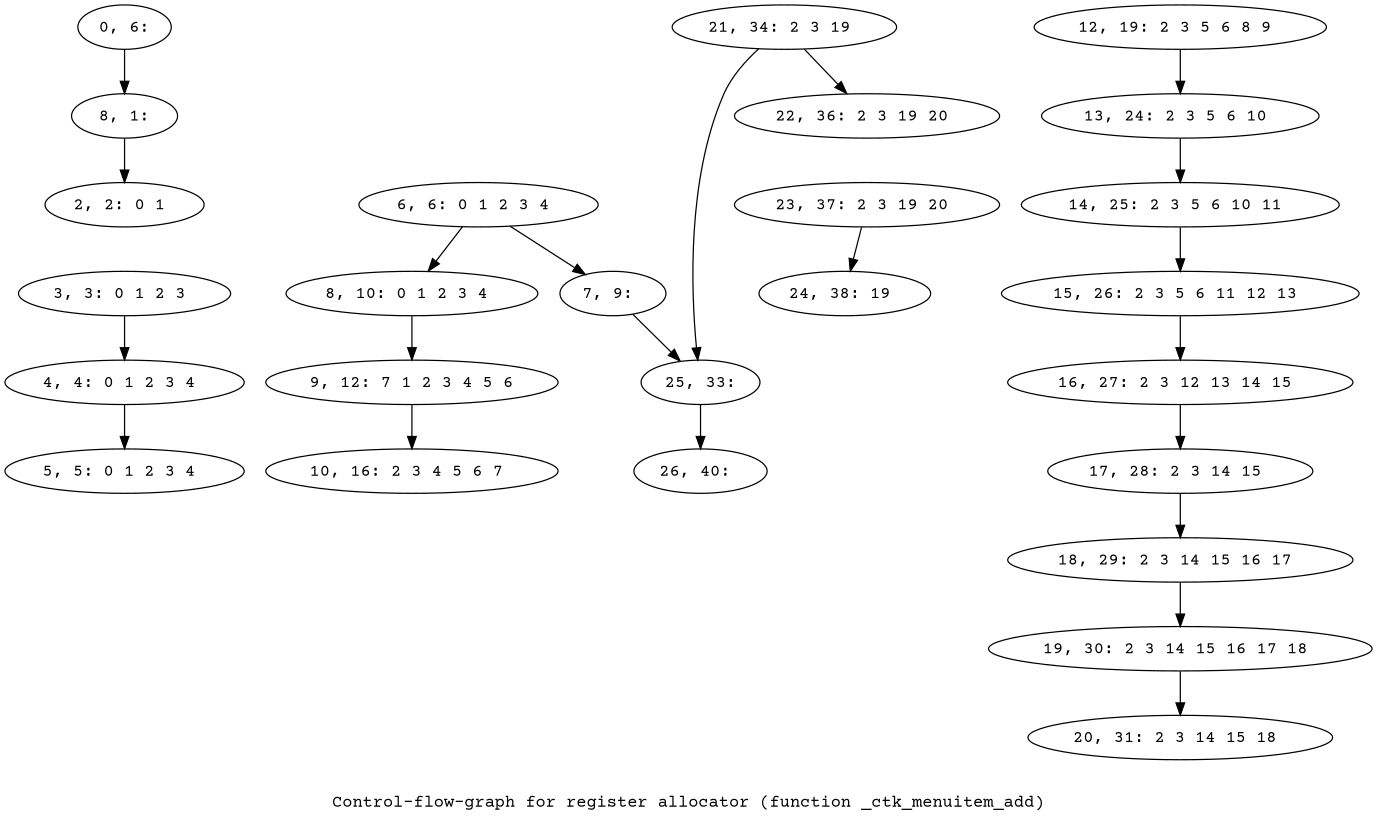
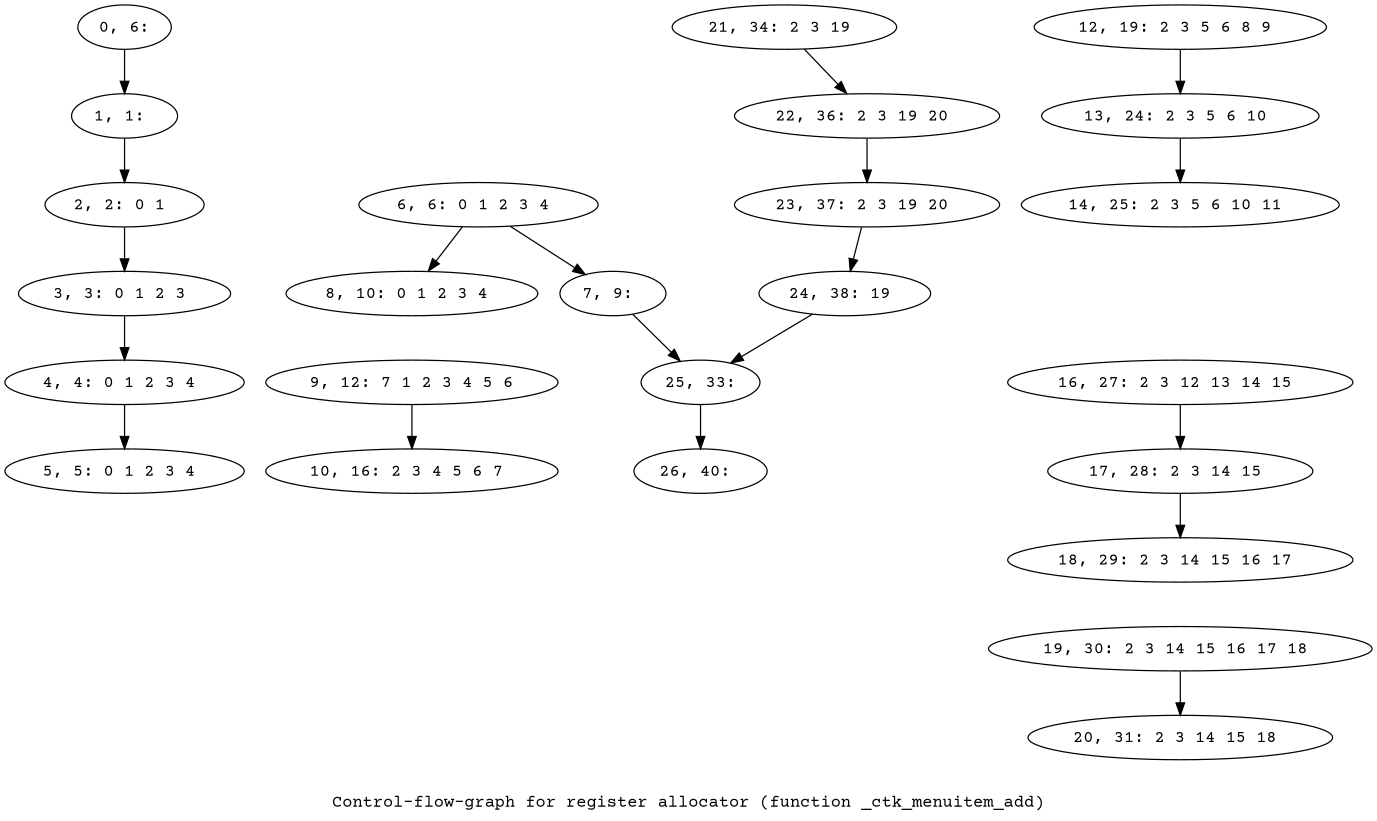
node "8, 1:": label "8, 1:" -> "1, 1:"
edge "22, 36: 2 3 19 20" -> "23, 37: 2 3 19 20": added
edge "21, 34: 2 3 19" -> "25, 33:": now "24, 38: 19" -> "25, 33:"
edge "2, 2: 0 1" -> "3, 3: 0 1 2 3": added
node "15, 26: 2 3 5 6 11 12 13": removed
edge "8, 10: 0 1 2 3 4" -> "9, 12: 7 1 2 3 4 5 6": removed
edge "18, 29: 2 3 14 15 16 17" -> "19, 30: 2 3 14 15 16 17 18": removed
